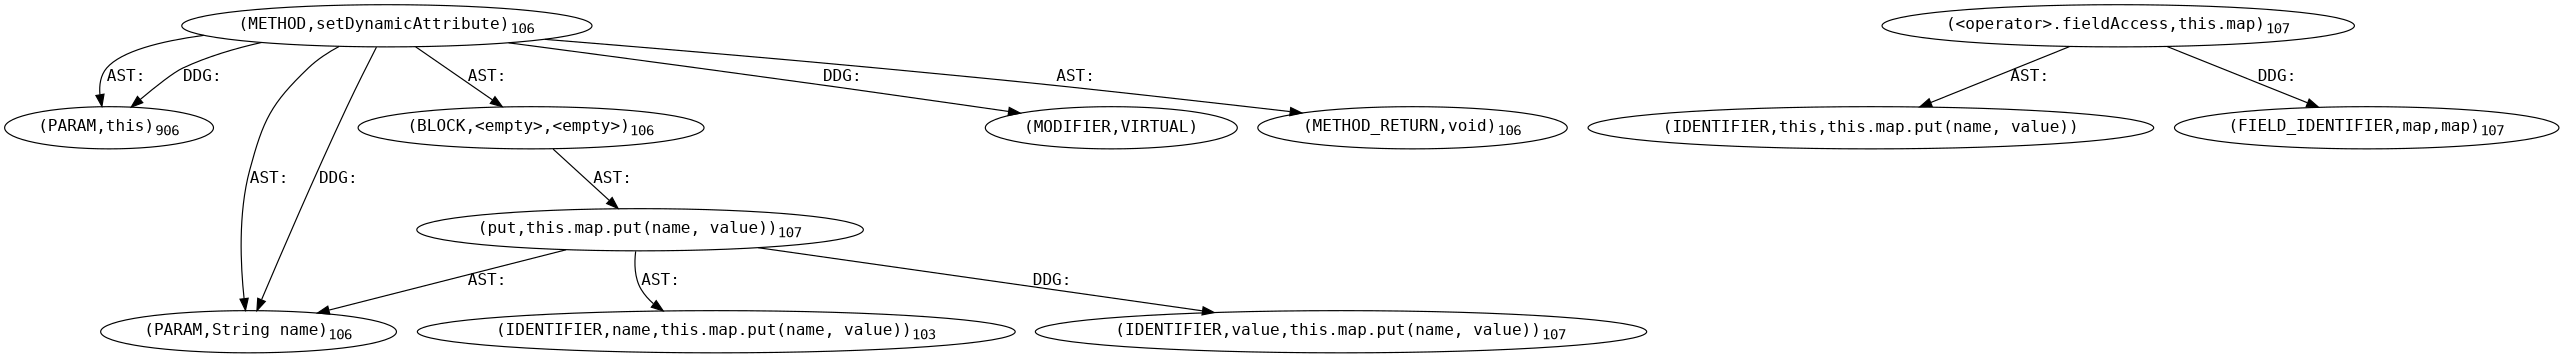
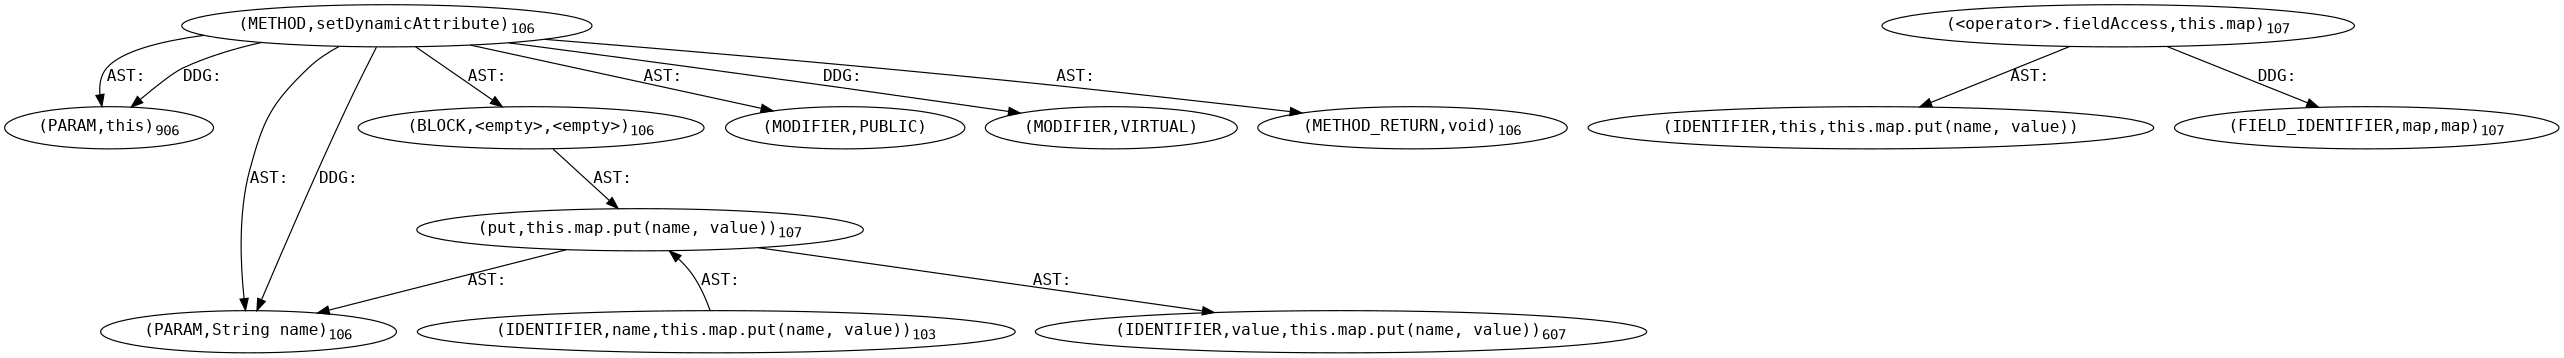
node "(MODIFIER,PUBLIC)": added
edge "(put,this.map.put(name, value))" -> "(IDENTIFIER,name,this.map.put(name, value))": reversed
edge "(put,this.map.put(name, value))" -> "(IDENTIFIER,value,this.map.put(name, value))": label "DDG: " -> "AST: "
node "(IDENTIFIER,value,this.map.put(name, value))": text "107" -> "607"
